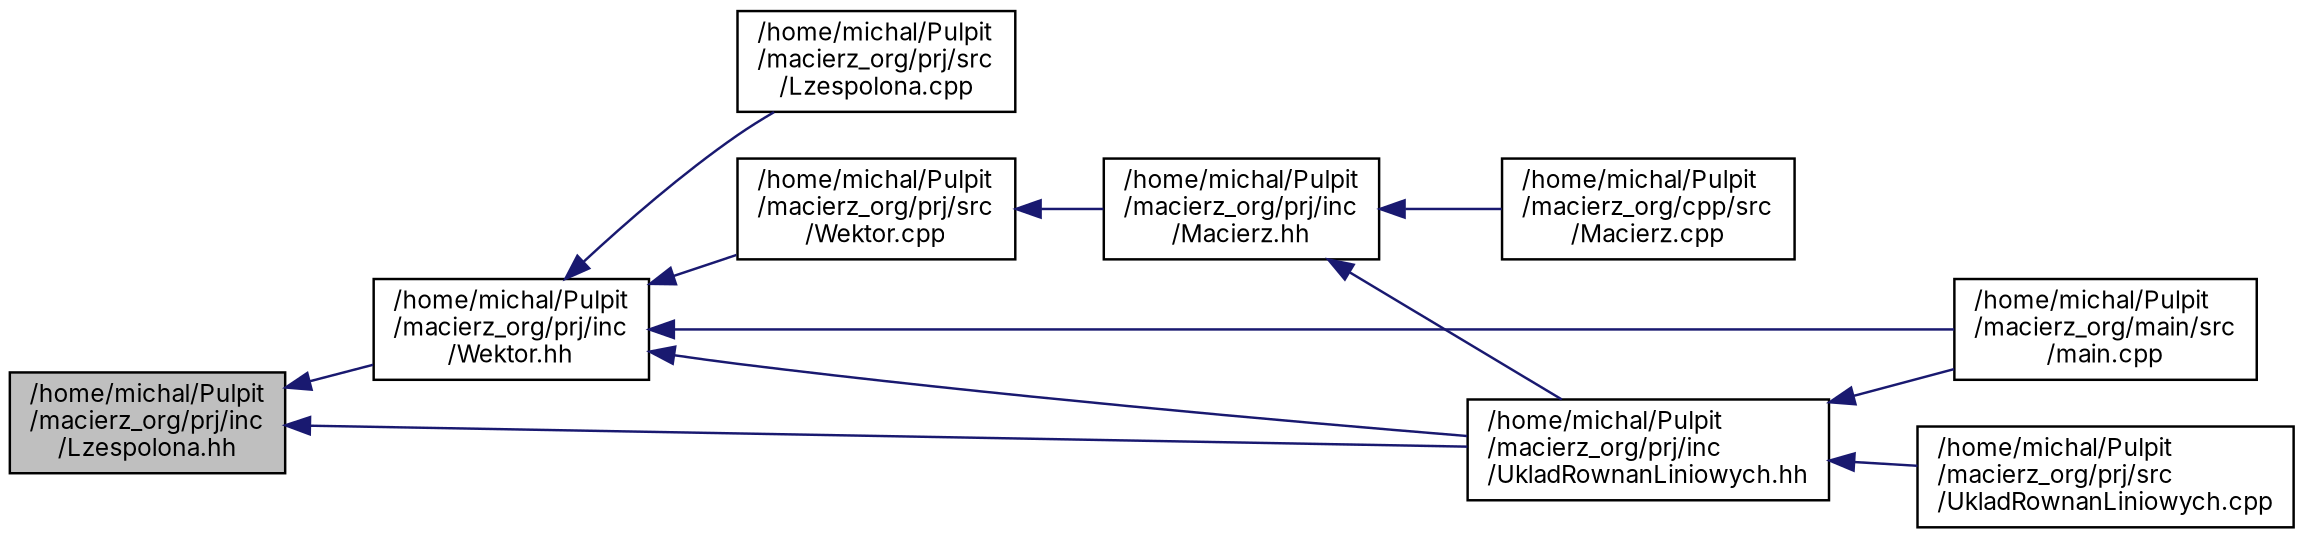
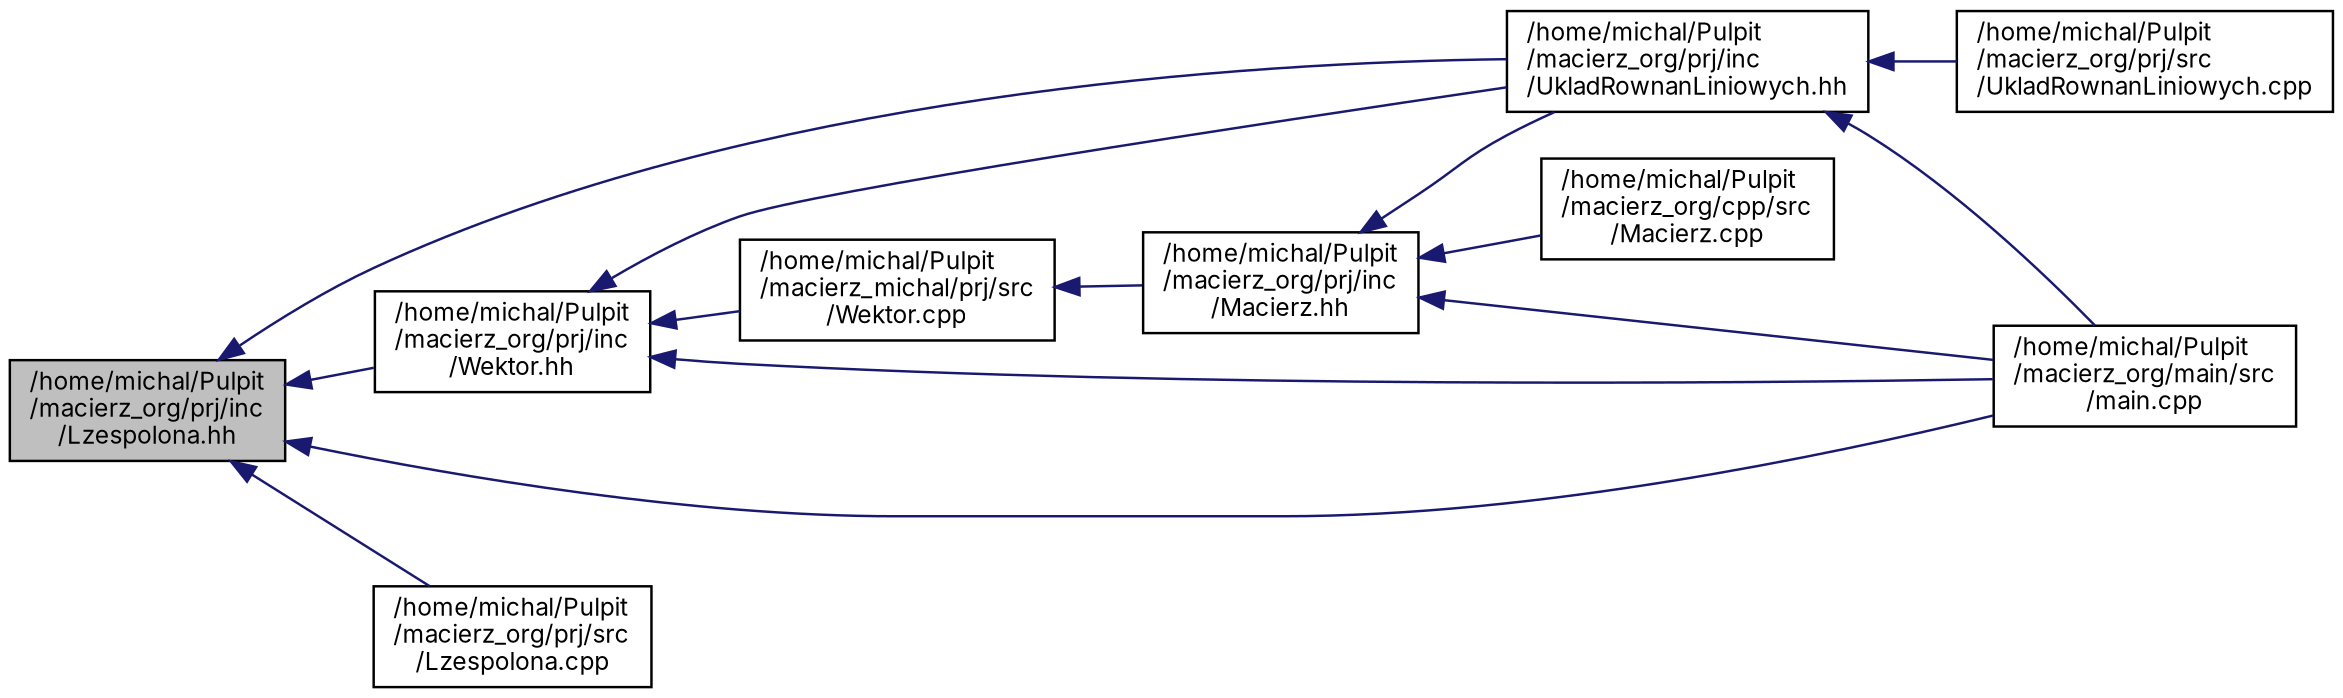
edge "/home/michal/Pulpit /macierz_org/prj/src /Lzespolona.cpp" -> "/home/michal/Pulpit /macierz_org/prj/inc /Wektor.hh": now "/home/michal/Pulpit /macierz_org/prj/src /Lzespolona.cpp" -> "/home/michal/Pulpit /macierz_org/prj/inc /Lzespolona.hh"
node "/home/michal/Pulpit /macierz_org/prj/src /Wektor.cpp": label "/home/michal/Pulpit /macierz_org/prj/src /Wektor.cpp" -> "/home/michal/Pulpit /macierz_michal/prj/src /Wektor.cpp"
edge "/home/michal/Pulpit /macierz_org/main/src /main.cpp" -> "/home/michal/Pulpit /macierz_org/prj/inc /Macierz.hh": added
edge "/home/michal/Pulpit /macierz_org/main/src /main.cpp" -> "/home/michal/Pulpit /macierz_org/prj/inc /Lzespolona.hh": added
